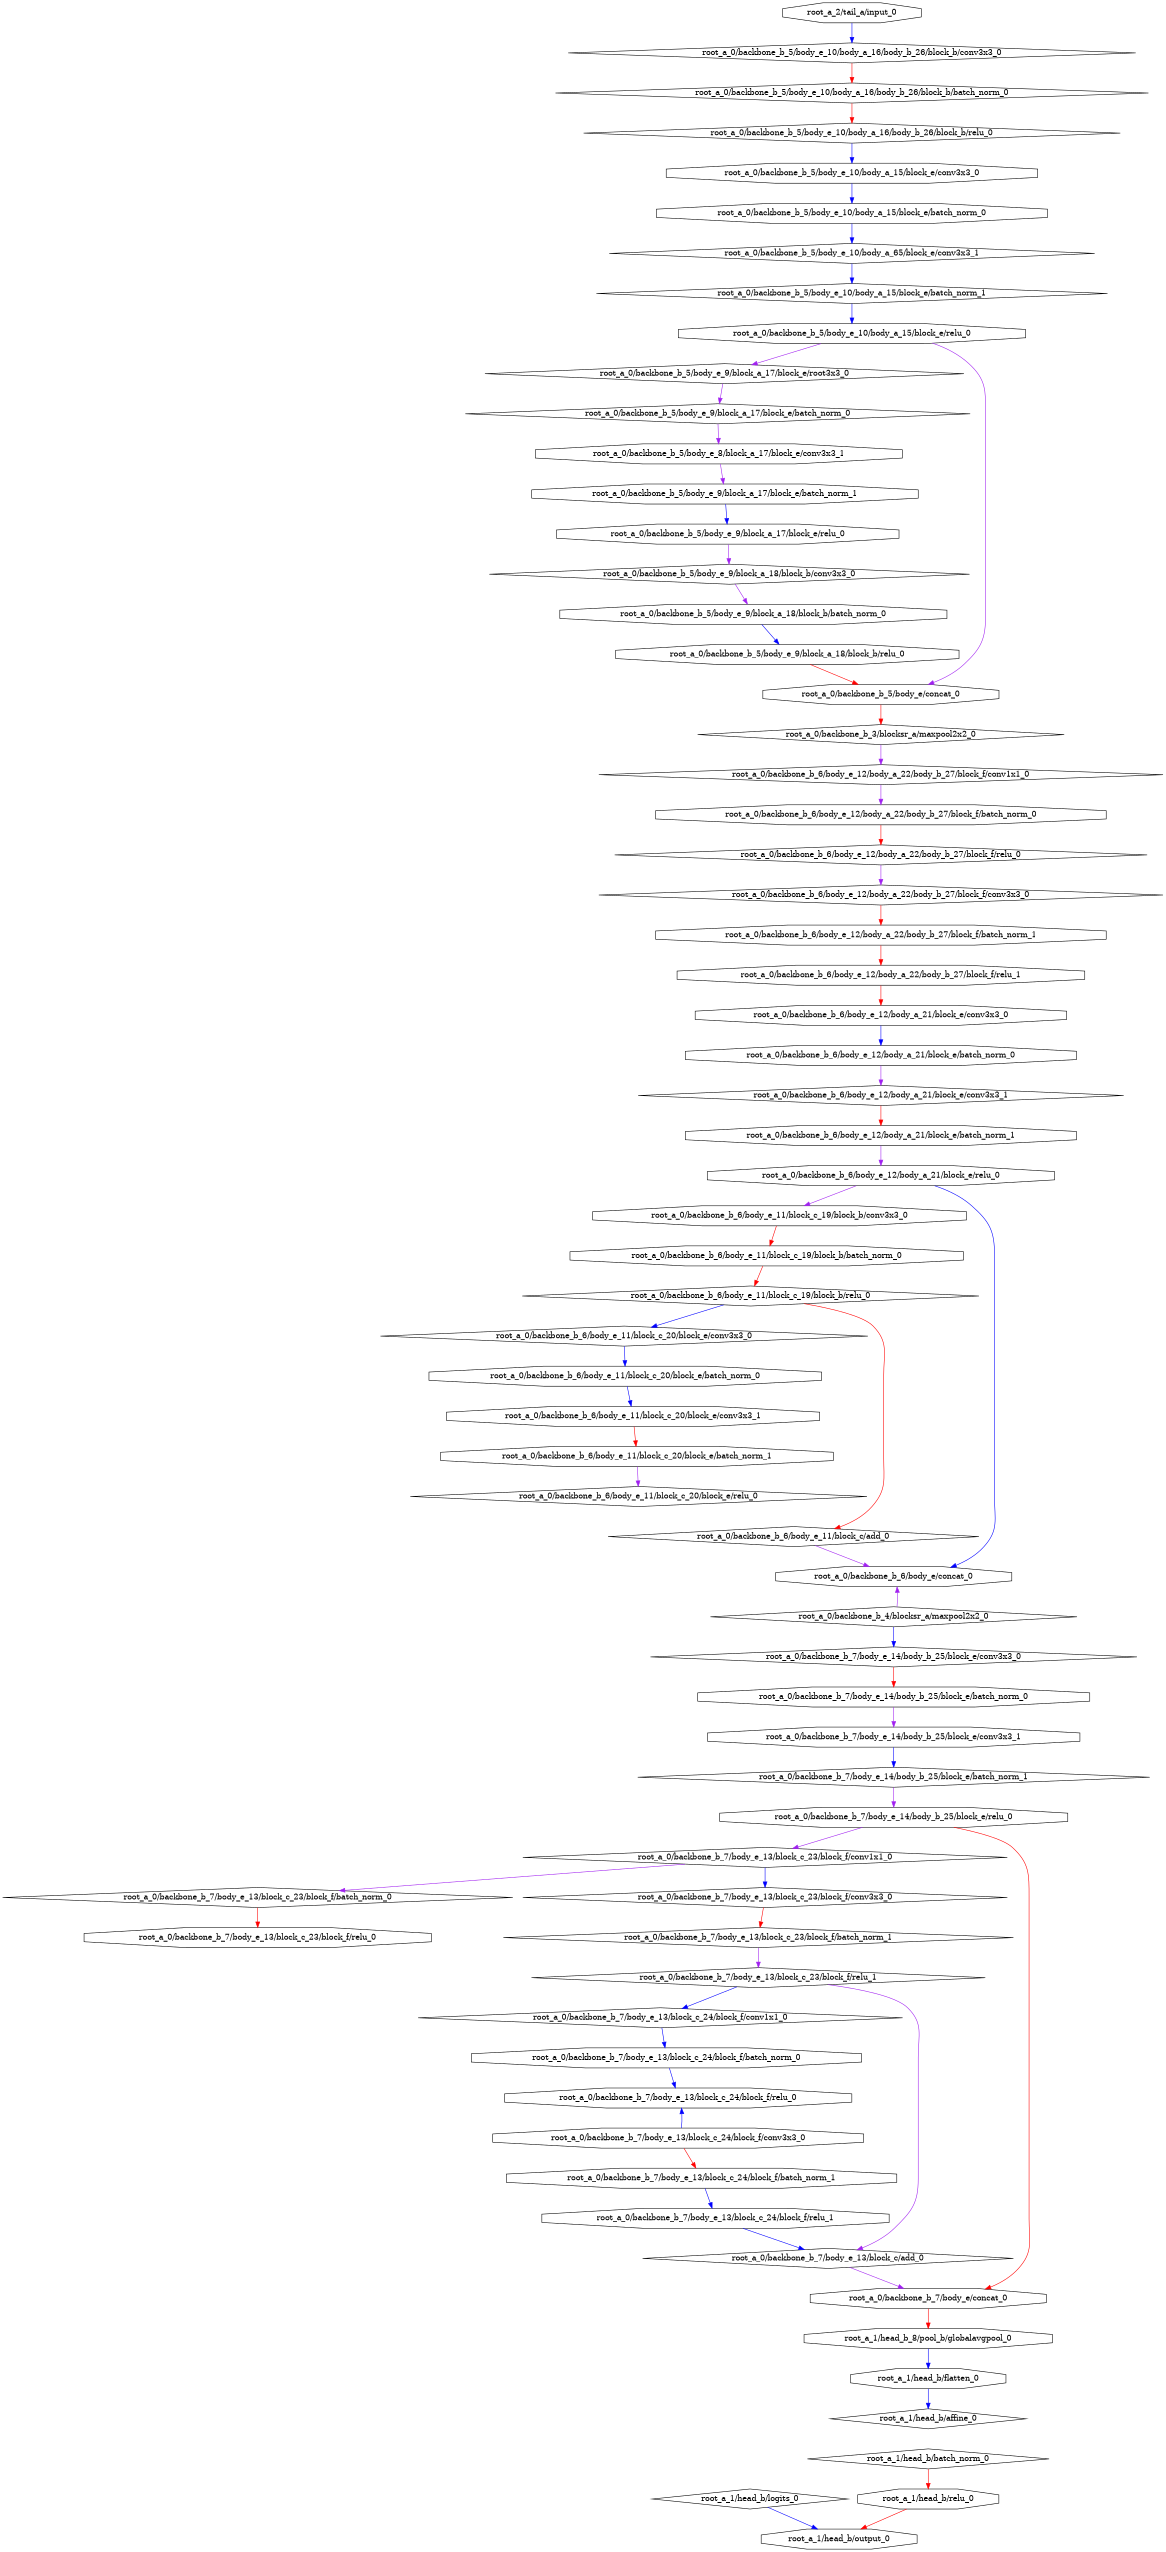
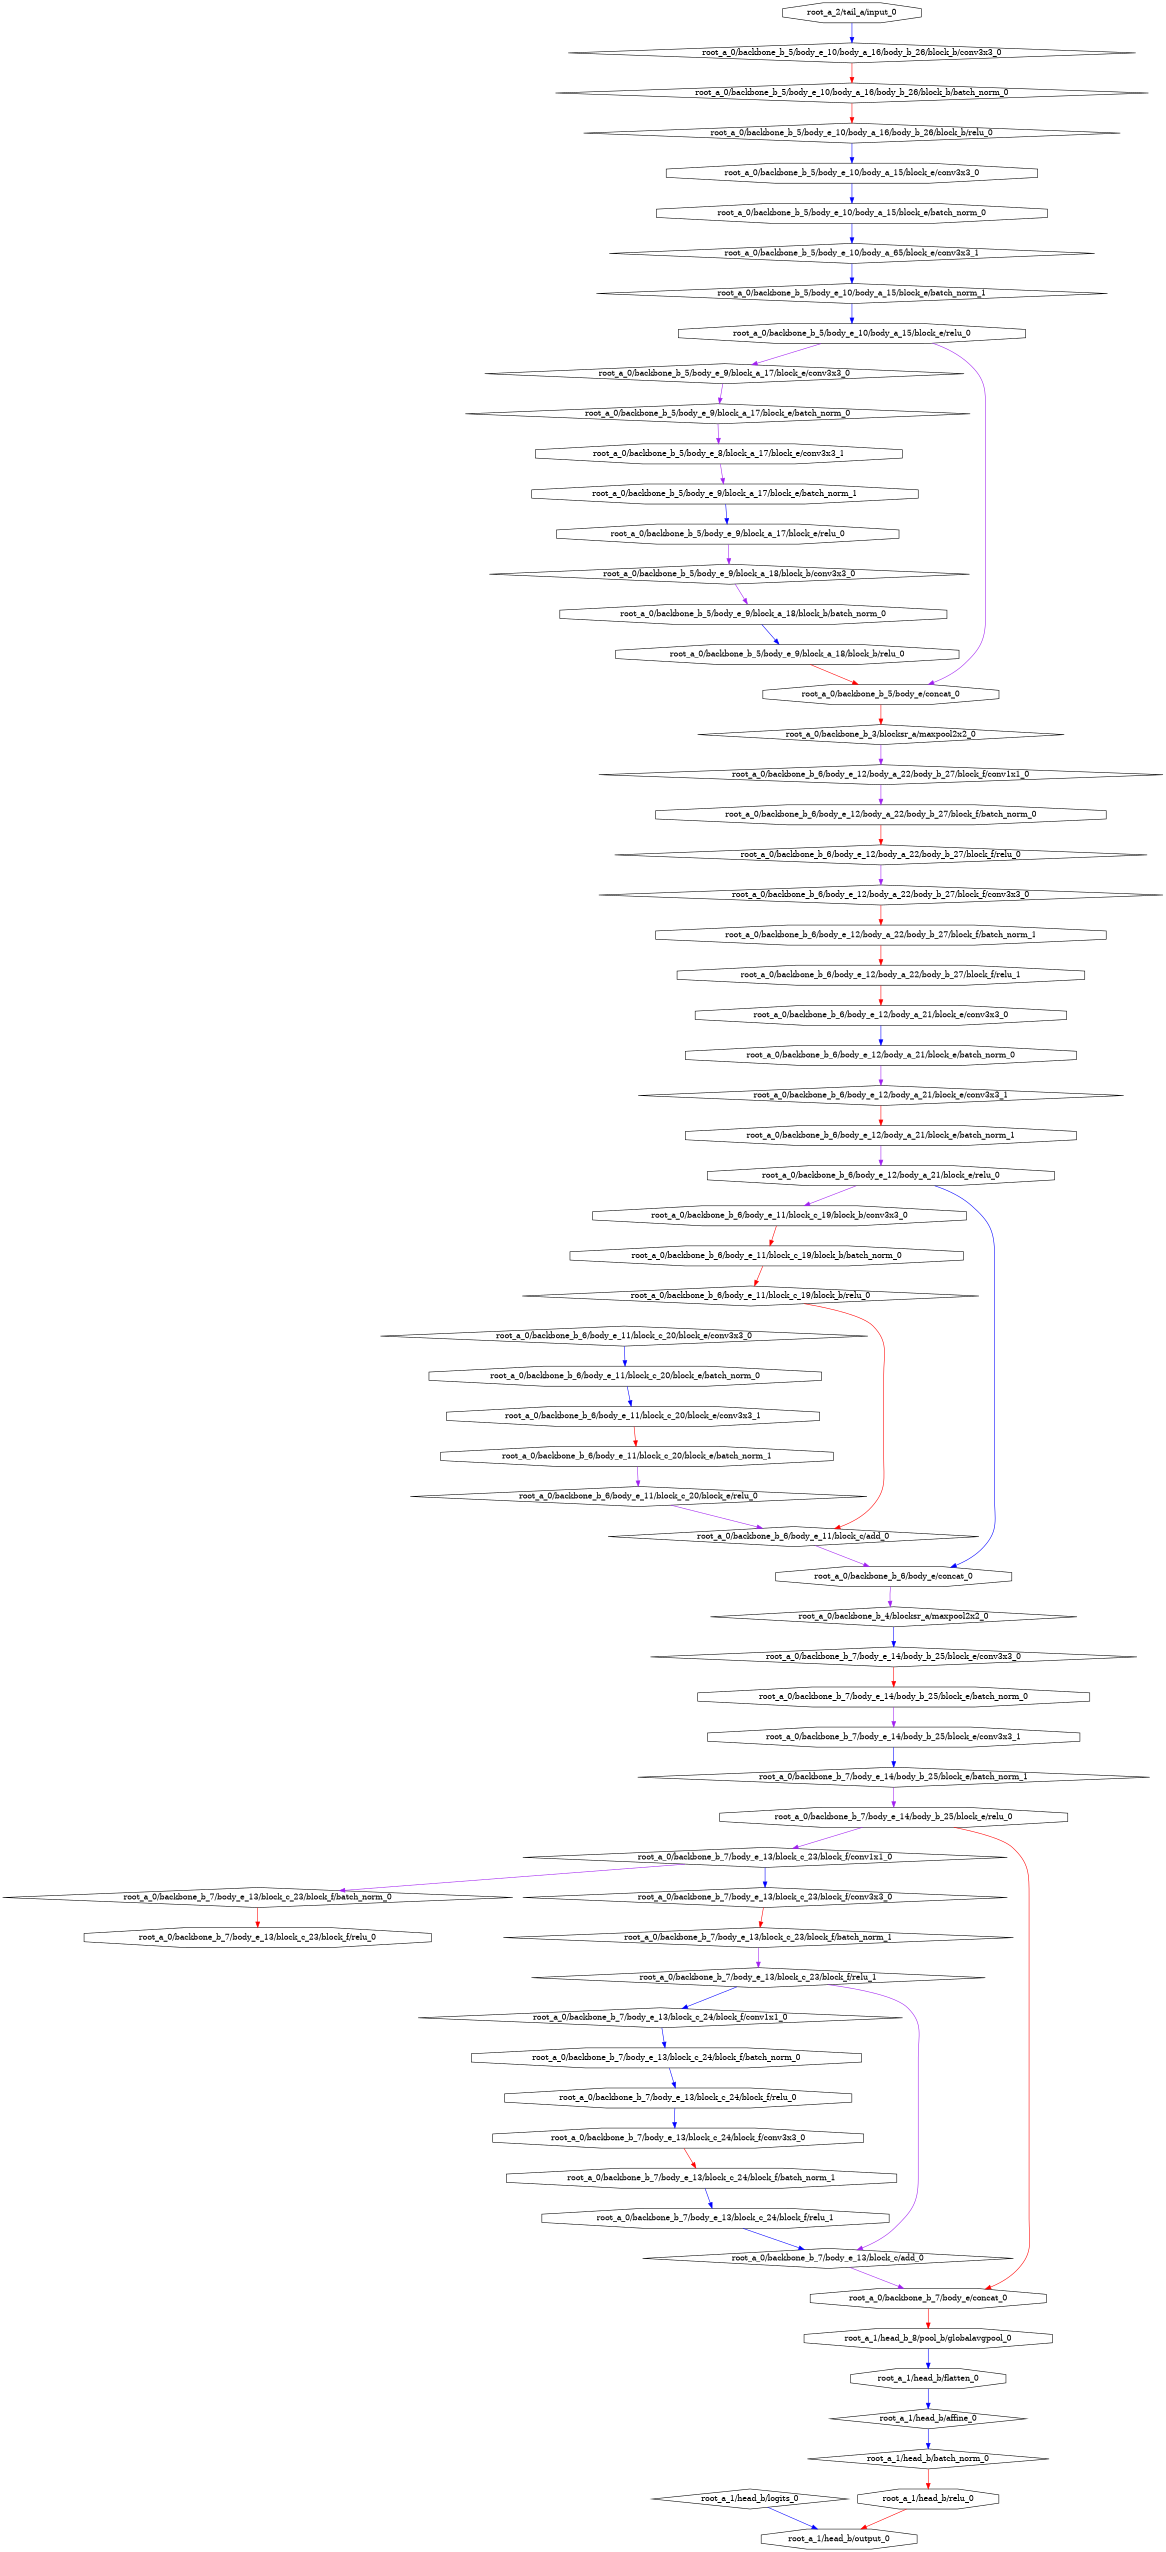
node "root_a_0/backbone_b_5/body_e_9/block_a_17/block_e/root3x3_0": label "root_a_0/backbone_b_5/body_e_9/block_a_17/block_e/root3x3_0" -> "root_a_0/backbone_b_5/body_e_9/block_a_17/block_e/conv3x3_0"
edge "root_a_0/backbone_b_6/body_e_11/block_c_19/block_b/relu_0" -> "root_a_0/backbone_b_6/body_e_11/block_c_20/block_e/conv3x3_0": removed
edge "root_a_0/backbone_b_6/body_e_11/block_c_20/block_e/relu_0" -> "root_a_0/backbone_b_6/body_e_11/block_c/add_0": added
edge "root_a_0/backbone_b_4/blocksr_a/maxpool2x2_0" -> "root_a_0/backbone_b_6/body_e/concat_0": reversed
edge "root_a_0/backbone_b_7/body_e_13/block_c_24/block_f/conv3x3_0" -> "root_a_0/backbone_b_7/body_e_13/block_c_24/block_f/relu_0": reversed
edge "root_a_1/head_b/affine_0" -> "root_a_1/head_b/batch_norm_0": added
